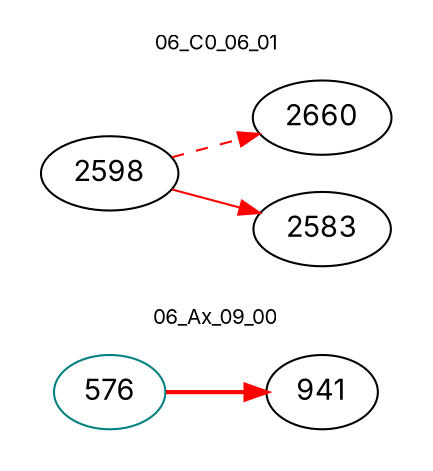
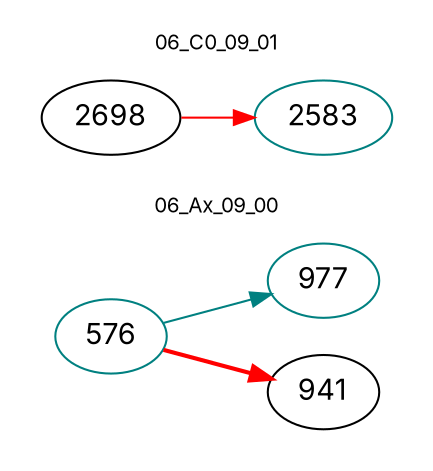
cluster "06_C0_06_01": label "06_C0_06_01" -> "06_C0_09_01"
node "2660": removed
node "2598": label "2598" -> "2698"
node "2583": color black -> teal
node "977": added
